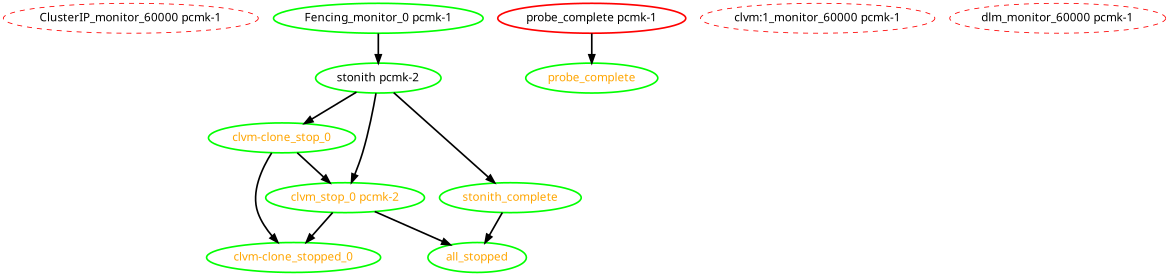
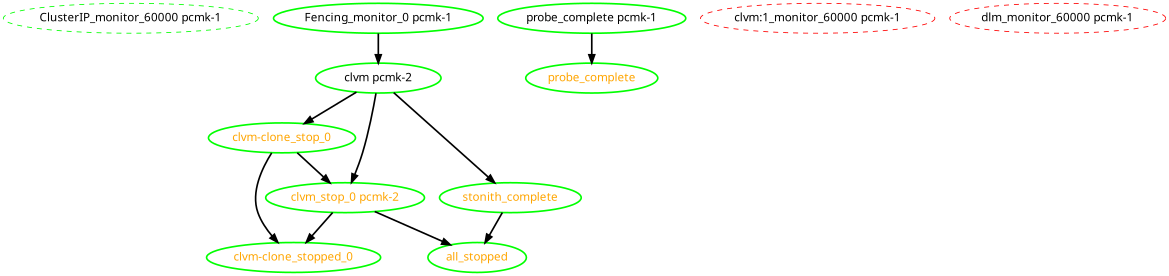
node "ClusterIP_monitor_60000 pcmk-1": color red -> green
node "probe_complete pcmk-1": color red -> green
node "stonith pcmk-2": label "stonith pcmk-2" -> "clvm pcmk-2"
